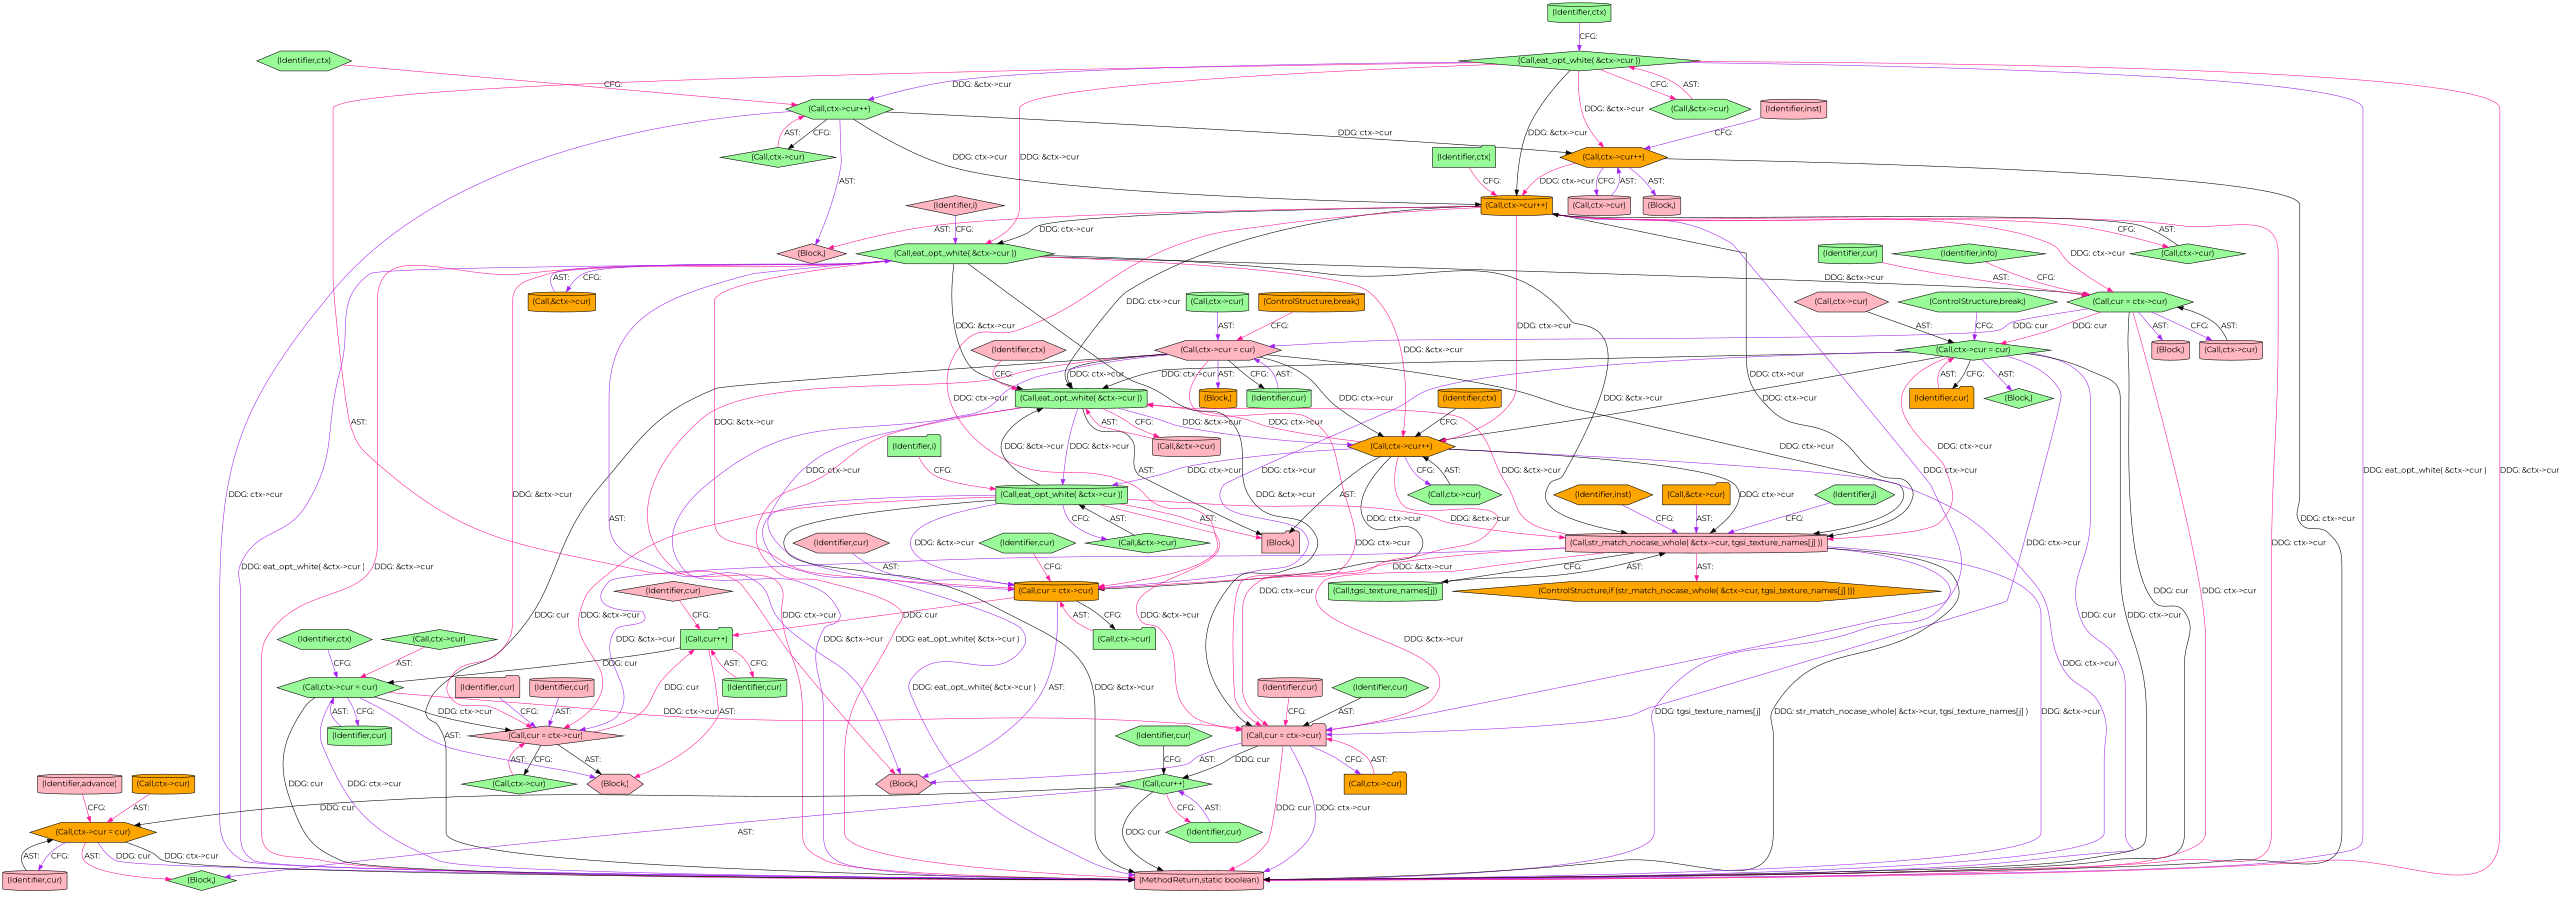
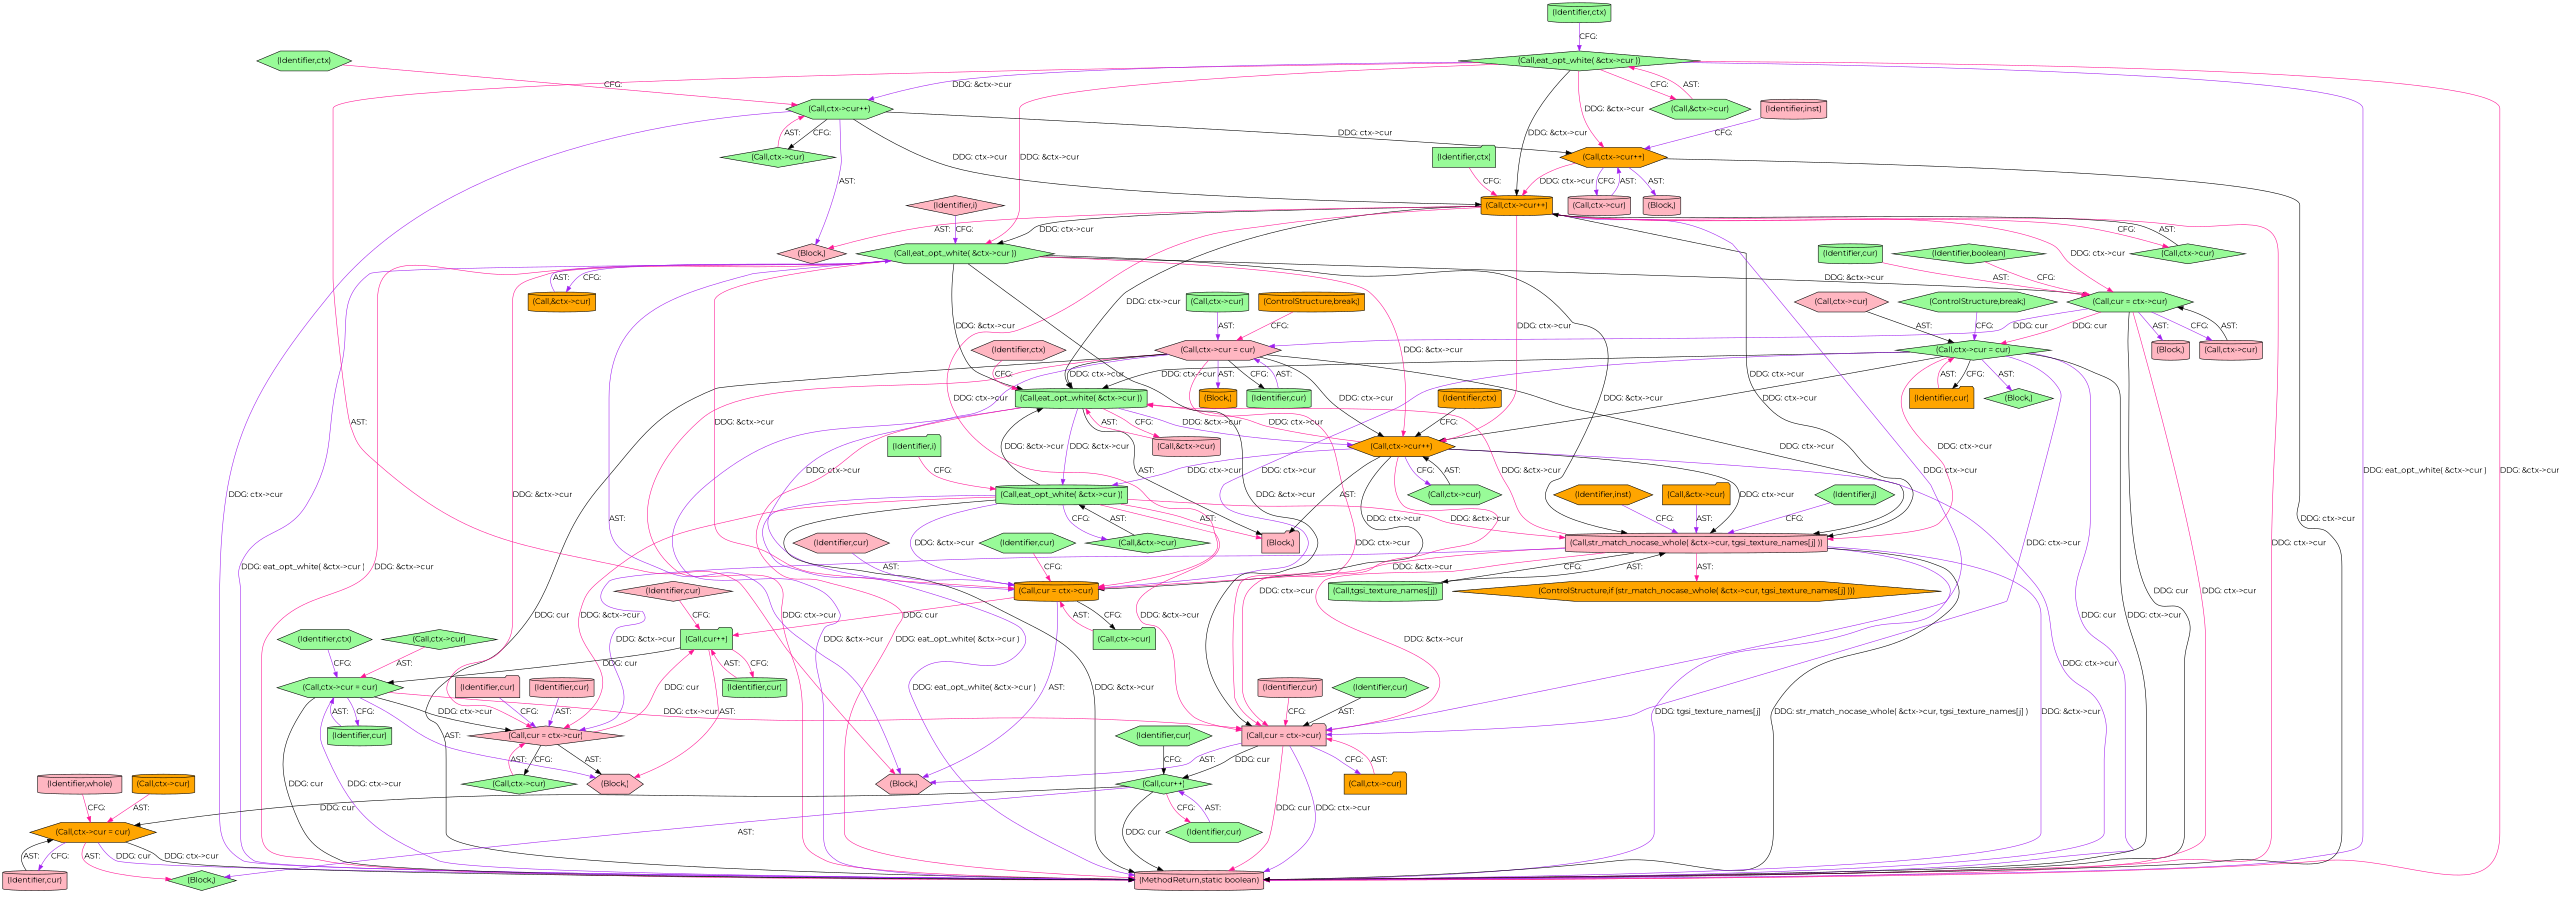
node "(Identifier,info)": label "(Identifier,info)" -> "(Identifier,boolean)"
node "(Identifier,advance)": label "(Identifier,advance)" -> "(Identifier,whole)"
